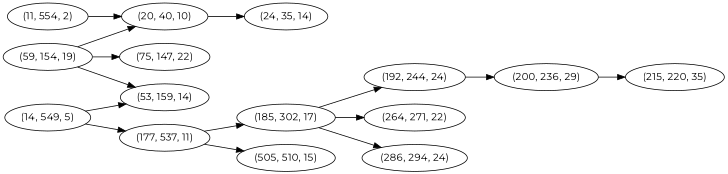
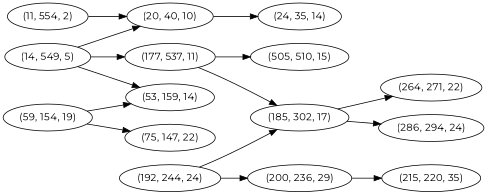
edge "(59, 154, 19)" -> "(20, 40, 10)": now "(14, 549, 5)" -> "(20, 40, 10)"
edge "(185, 302, 17)" -> "(192, 244, 24)": reversed
